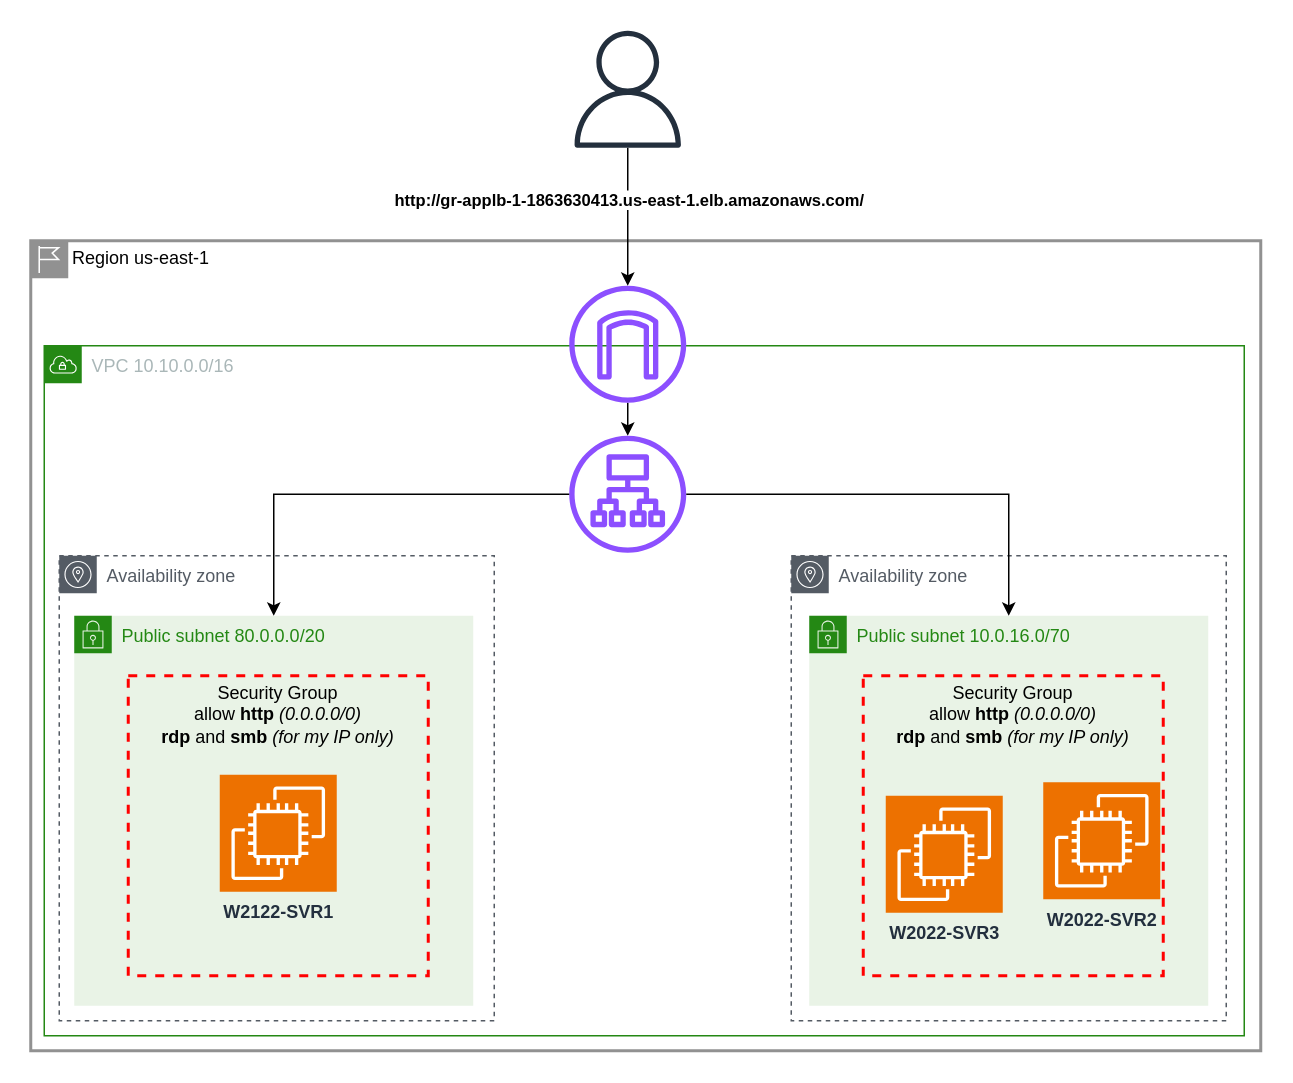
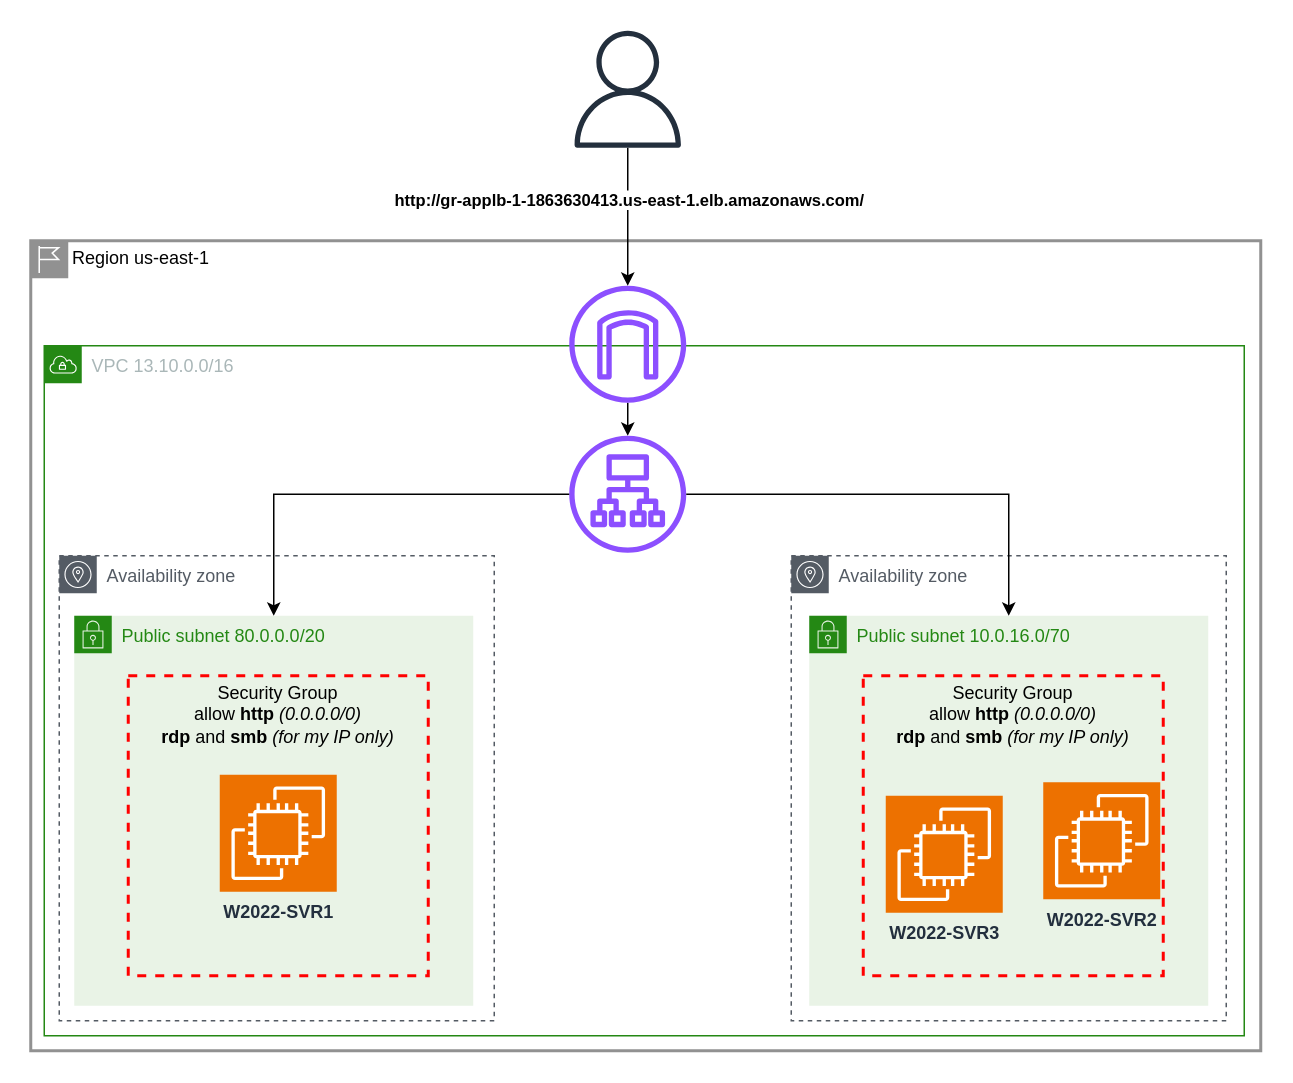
node "VPC 10.10.0.0/16": label "VPC 10.10.0.0/16" -> "VPC 13.10.0.0/16"
node "W2122-SVR1": label "W2122-SVR1" -> "W2022-SVR1"
